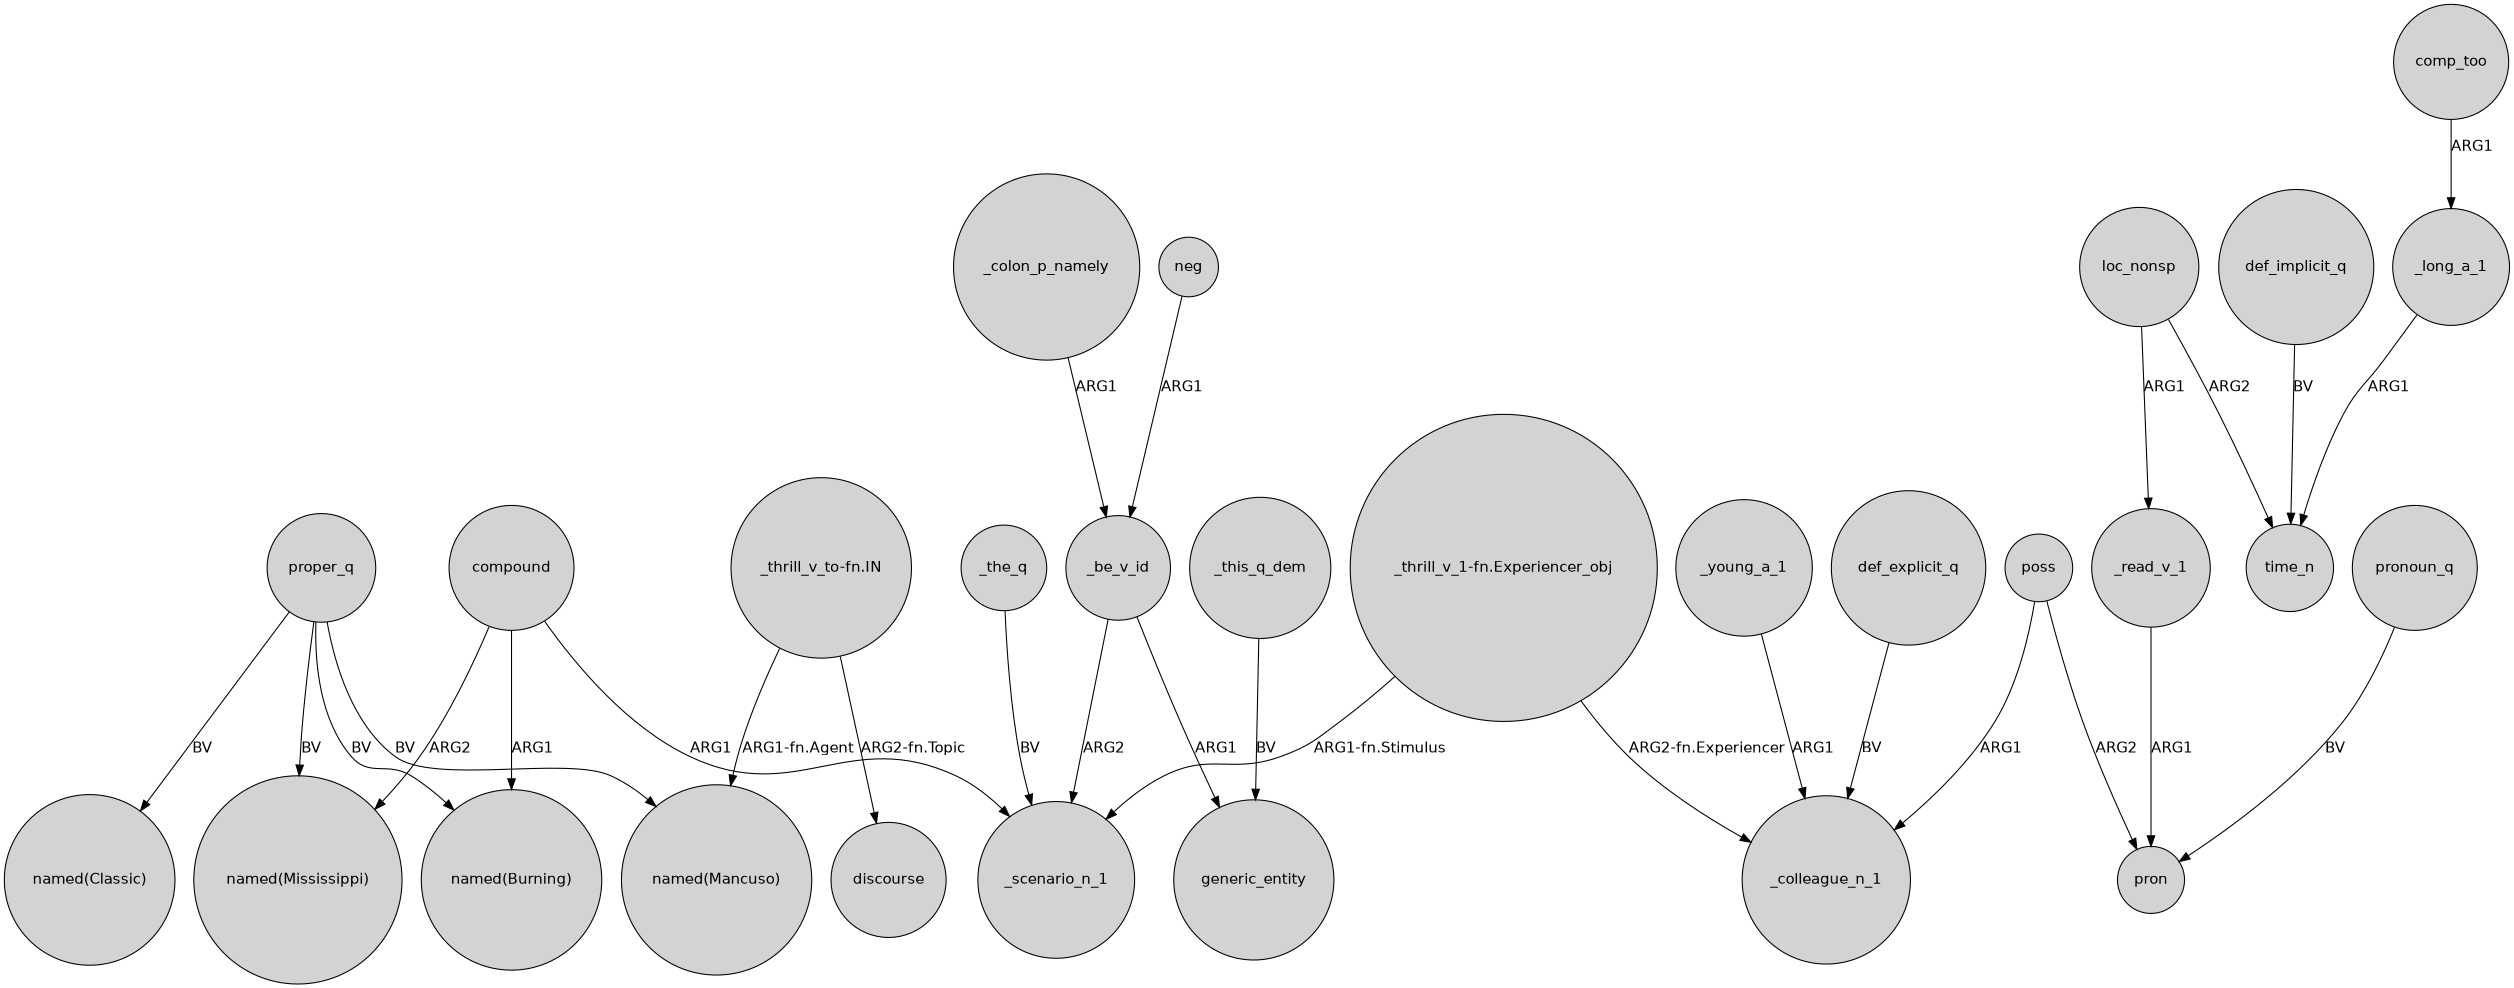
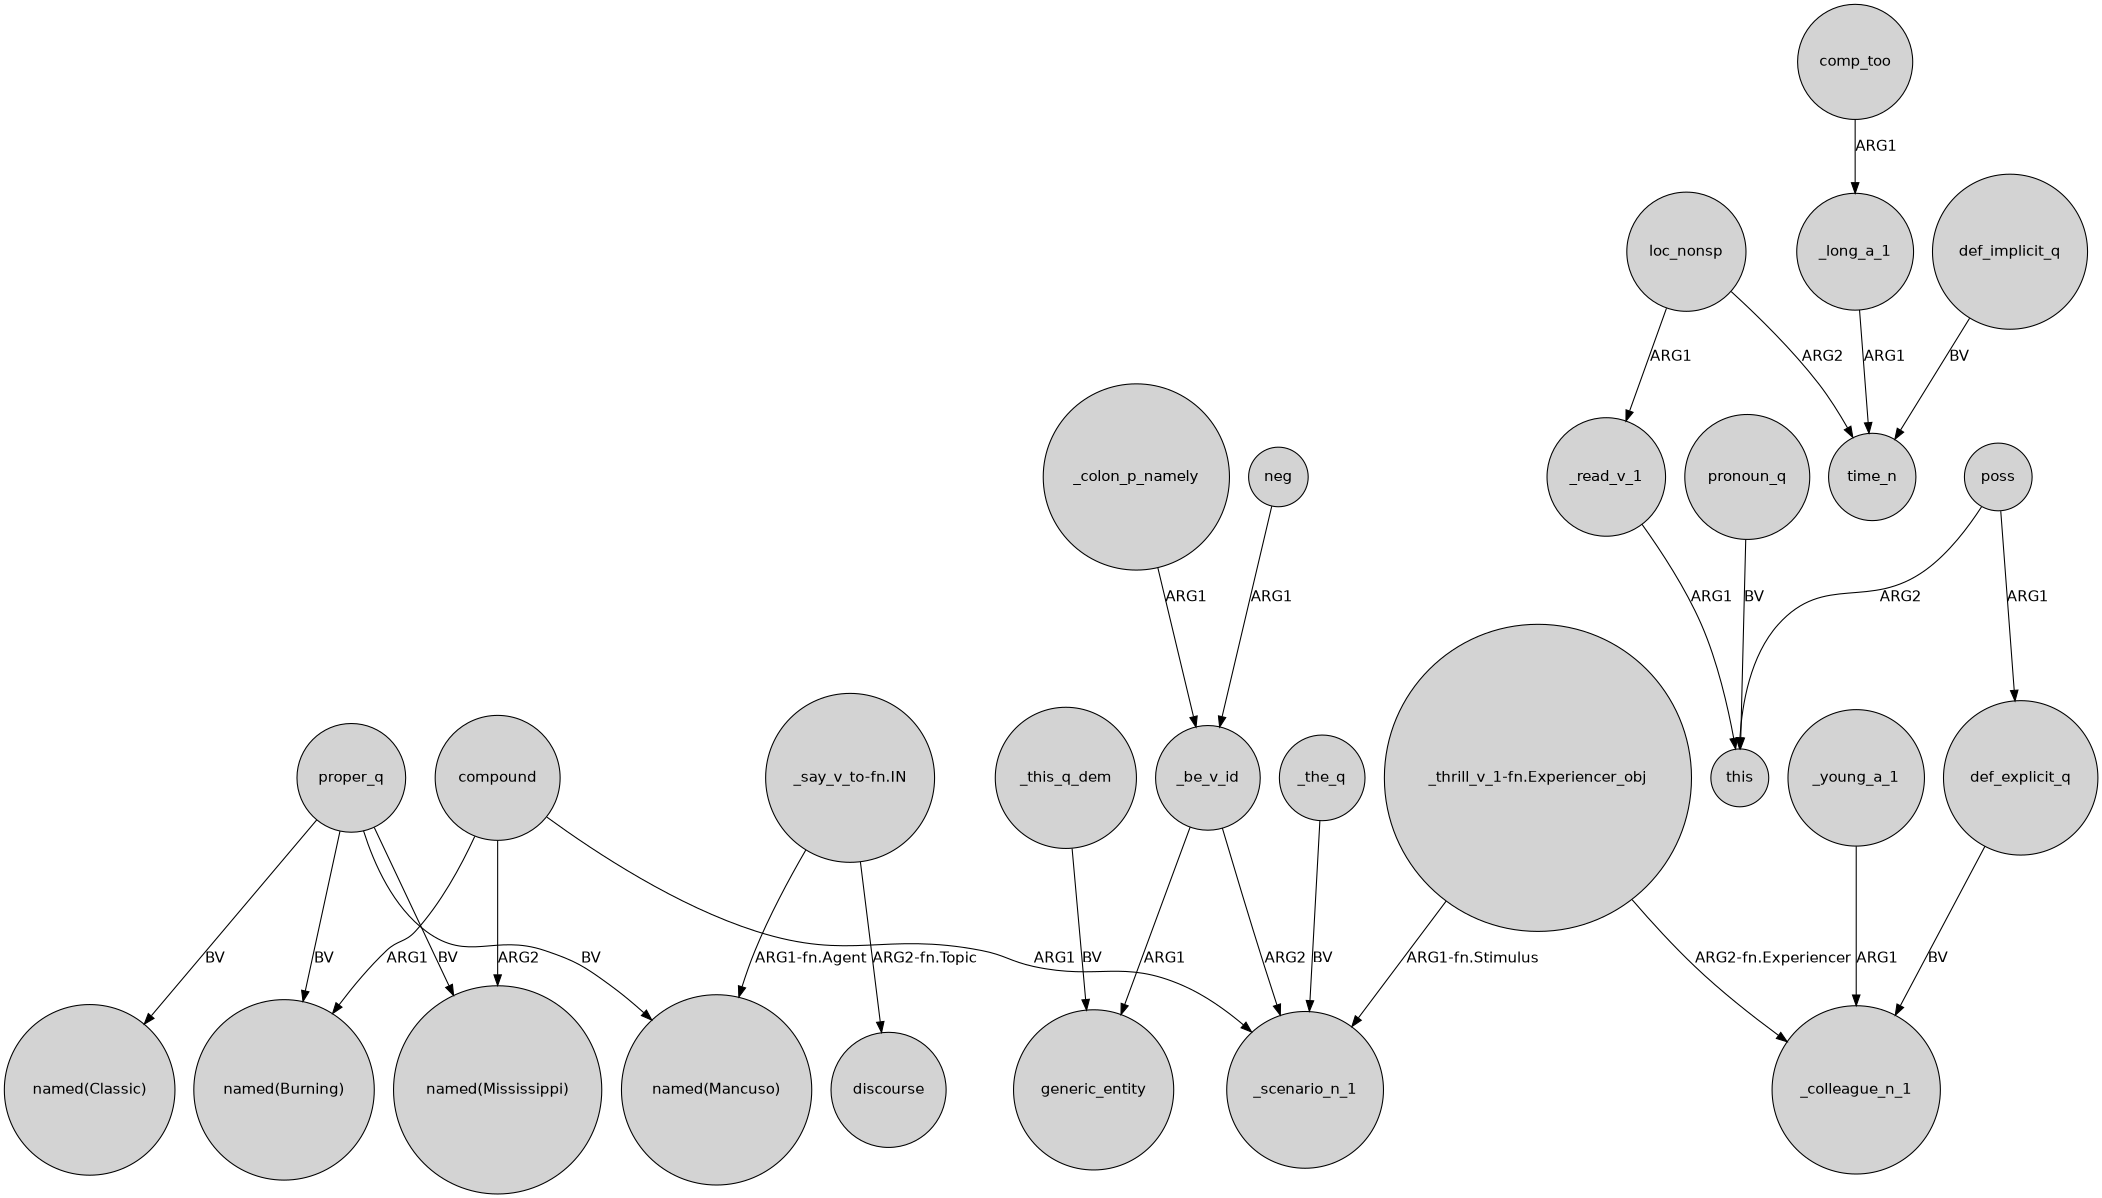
node "_thrill_v_to-fn.IN": label "_thrill_v_to-fn.IN" -> "_say_v_to-fn.IN"
edge "poss" -> "_colleague_n_1": now "poss" -> "def_explicit_q"
node "pron": label "pron" -> "this"
